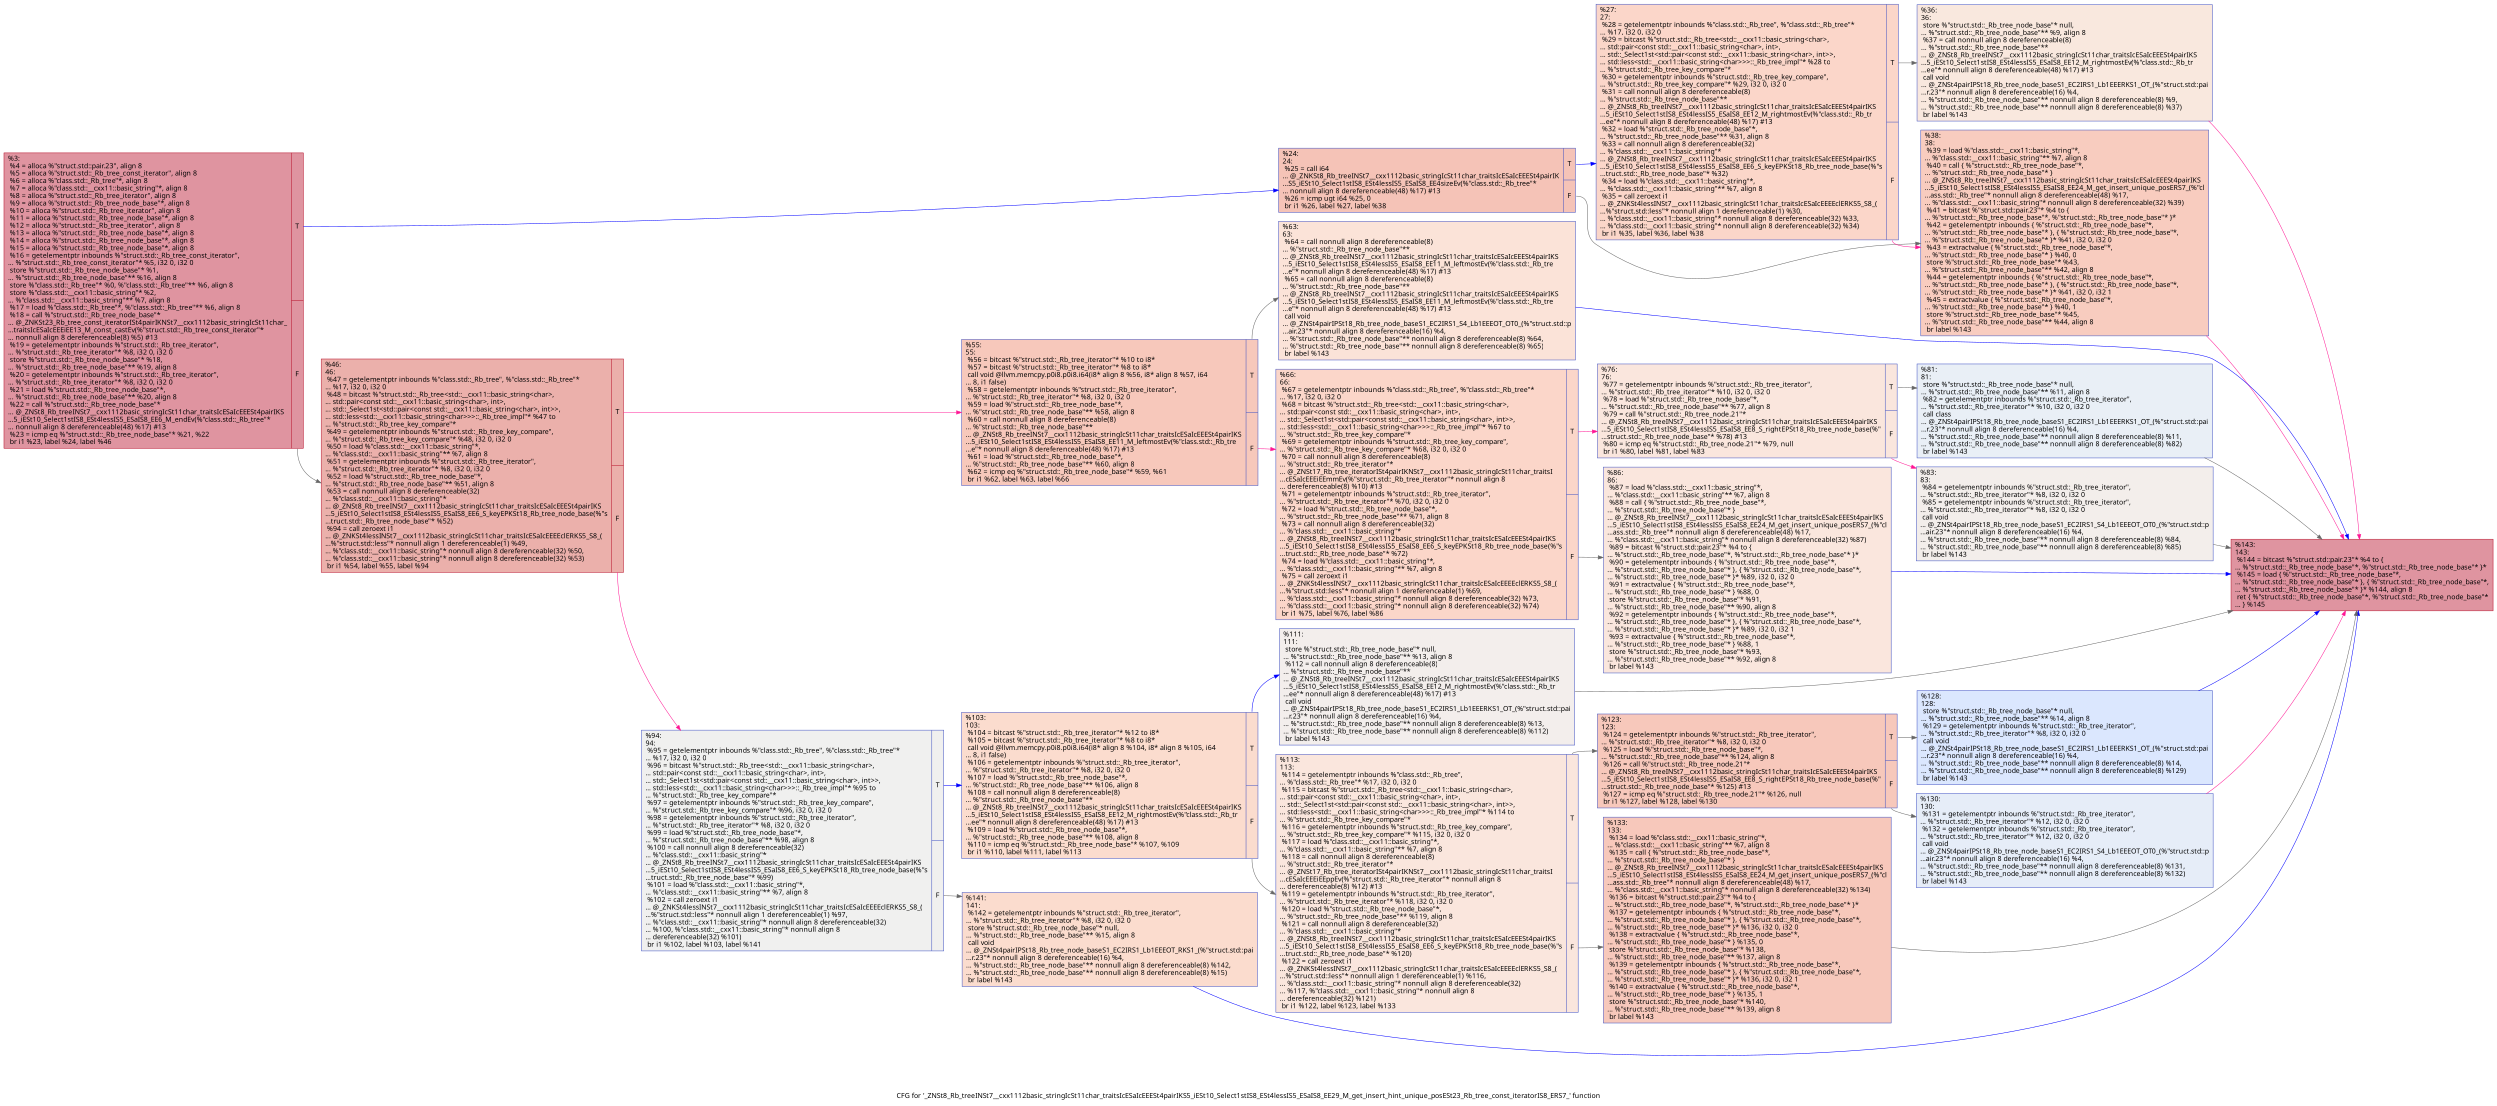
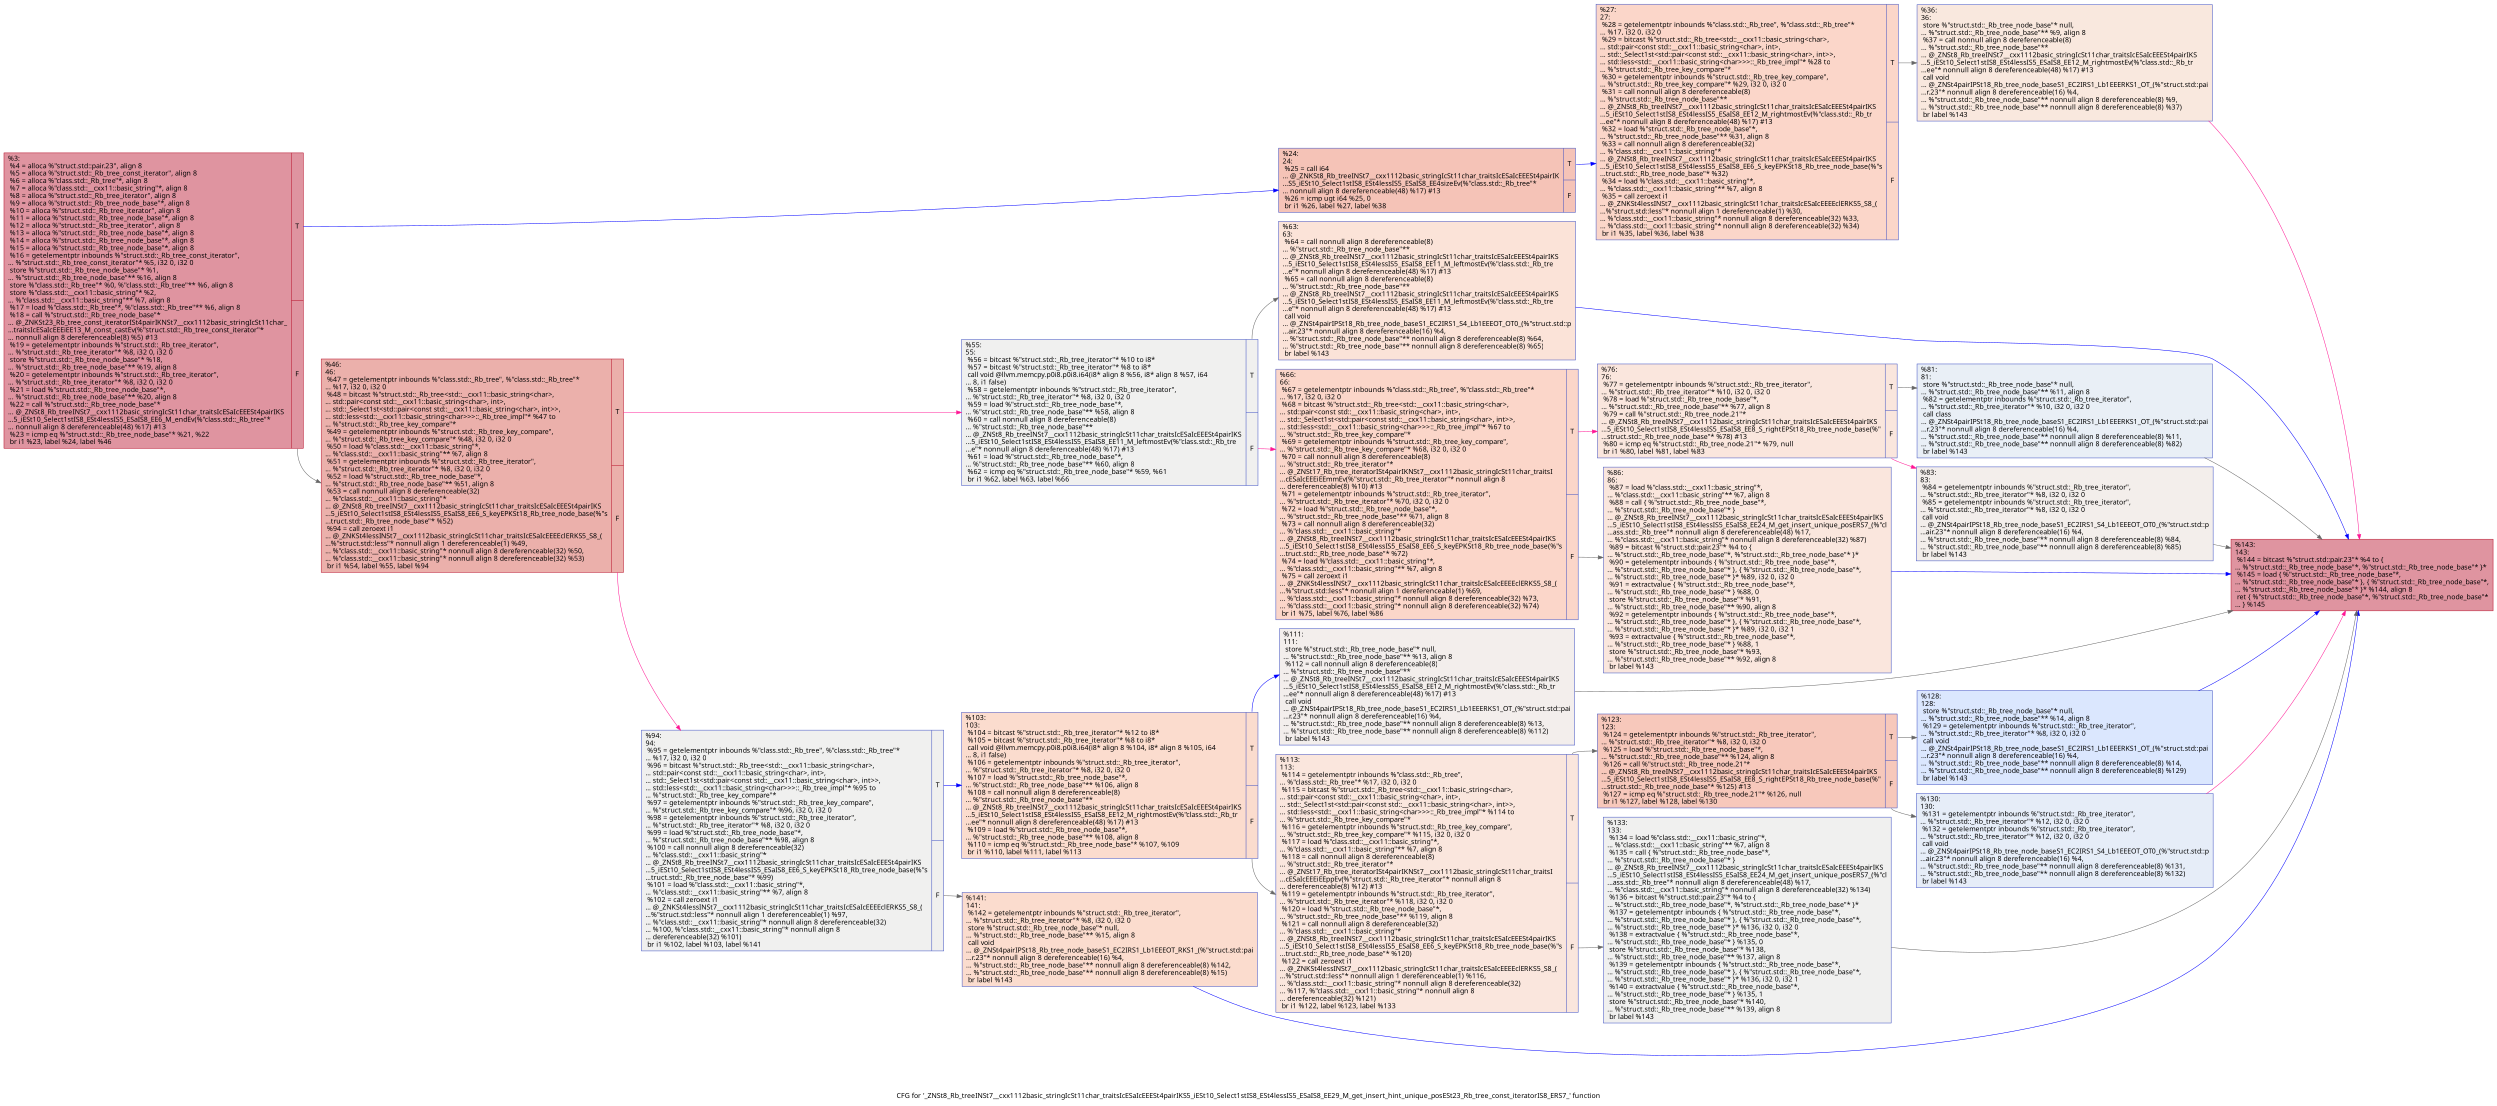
node "%38:": removed
node "%55:": fillcolor #ed836670 -> #dedcdb70
node "%133:": fillcolor #ed836670 -> #dedcdb70
